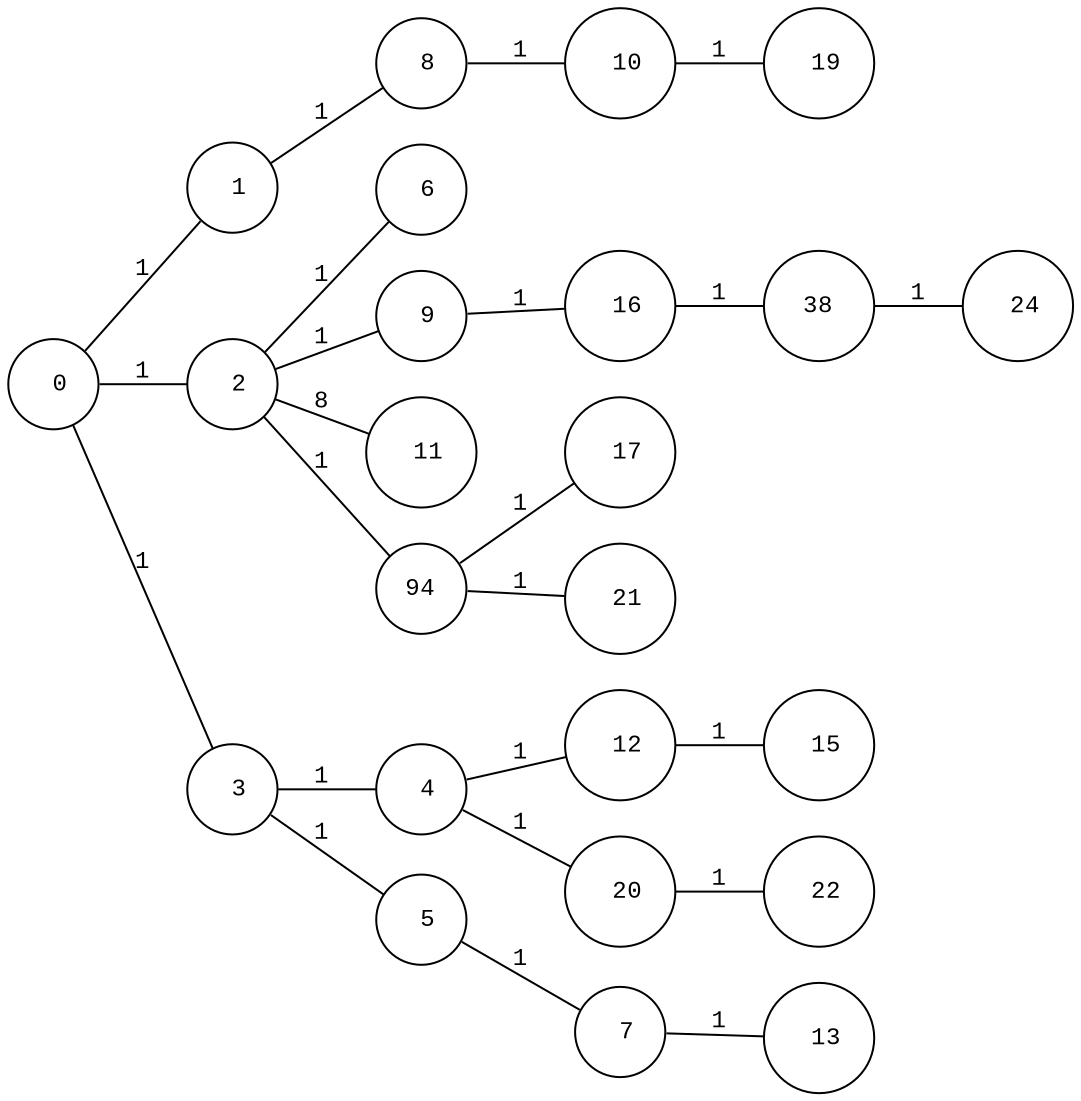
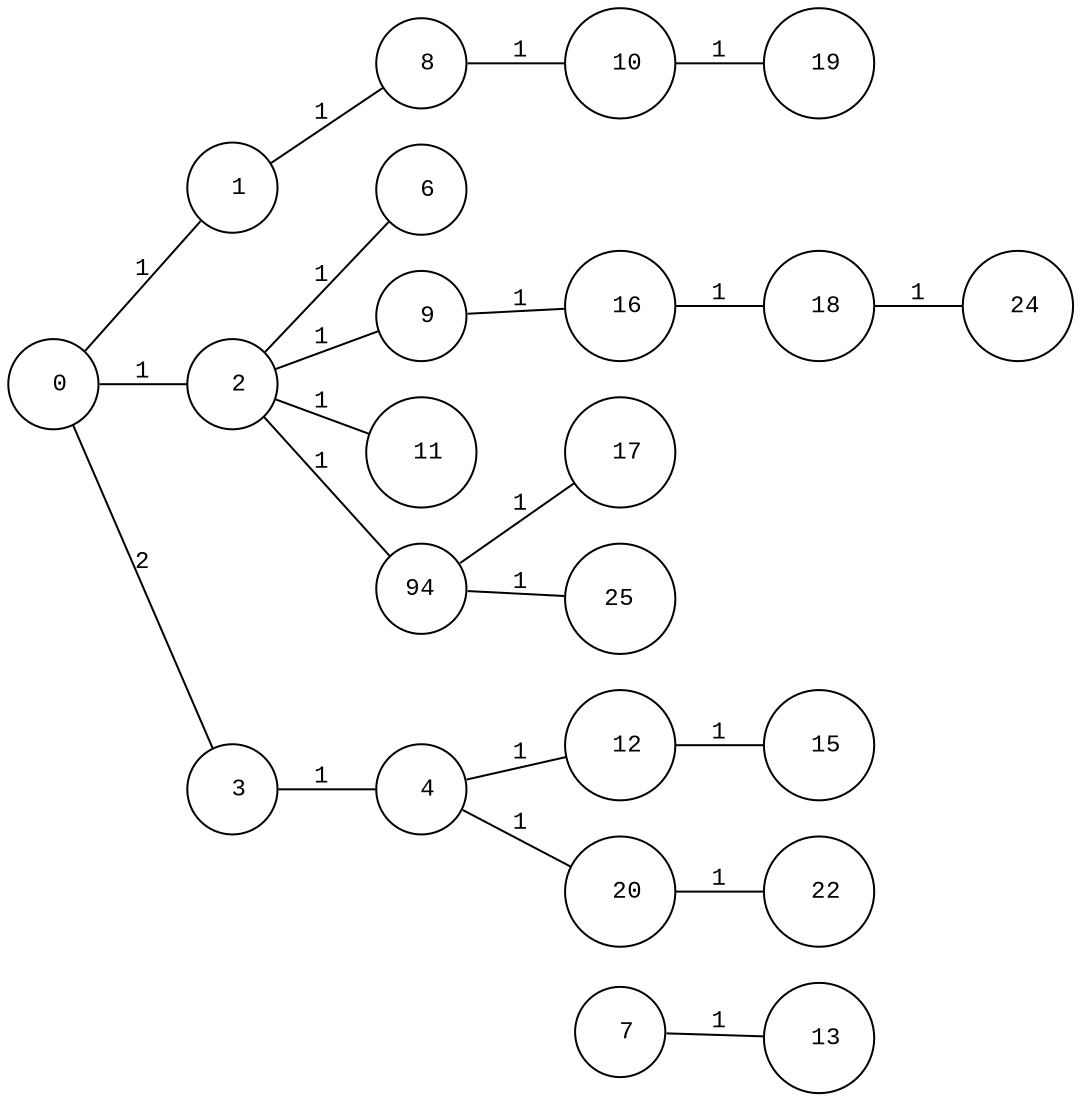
node "38": label "38" -> "18"
edge "2" -- "11": label "8" -> "1"
edge "0" -- "3": label "1" -> "2"
node "21": label "21" -> "25"
node "5": removed
